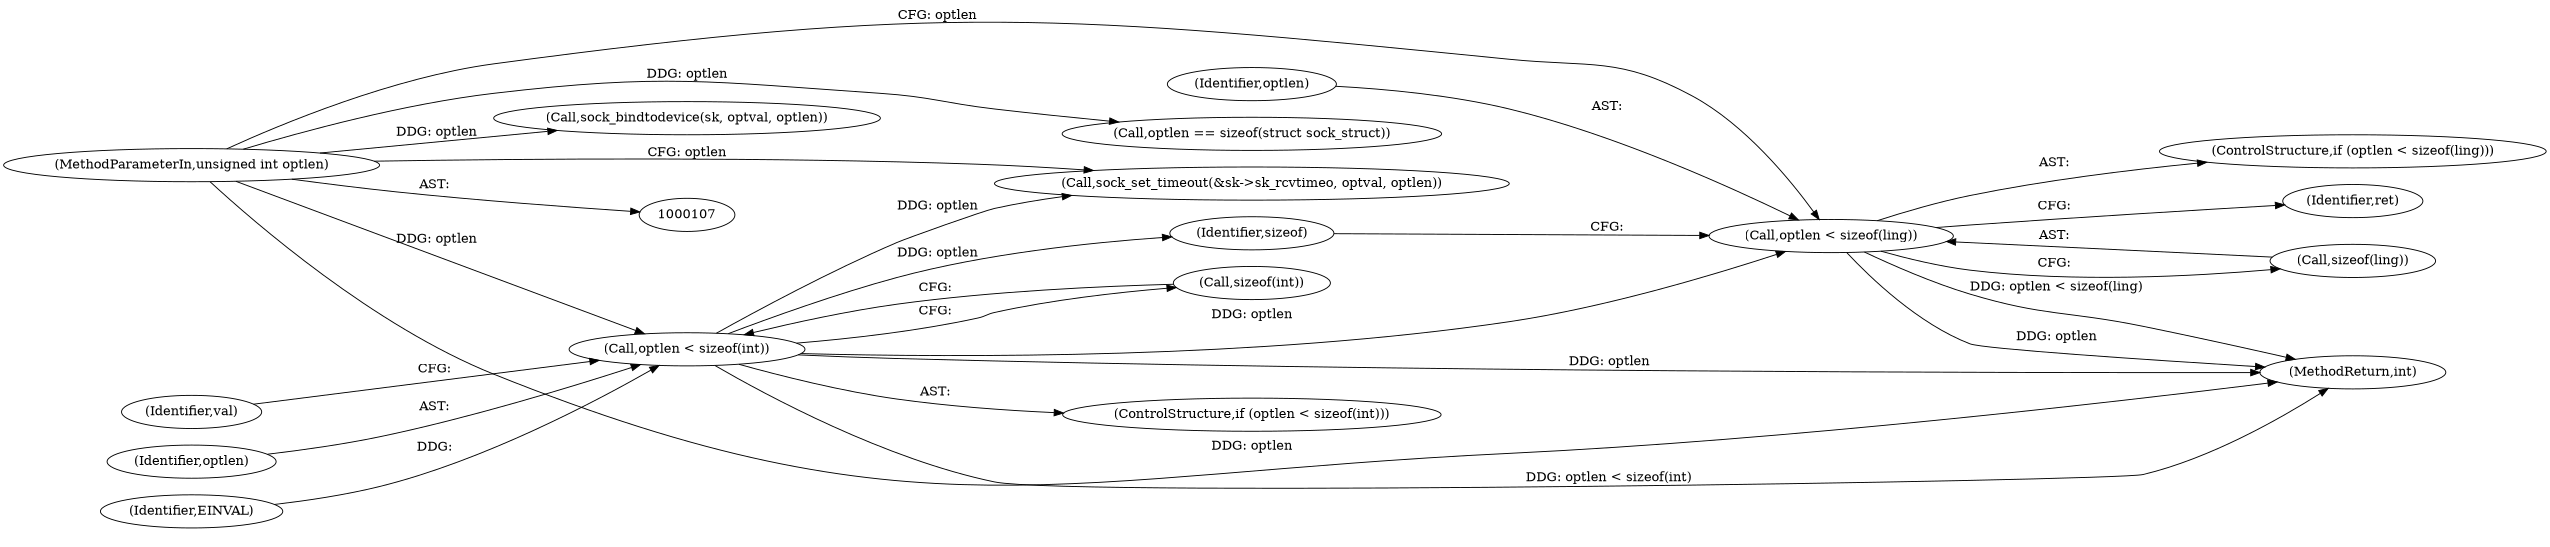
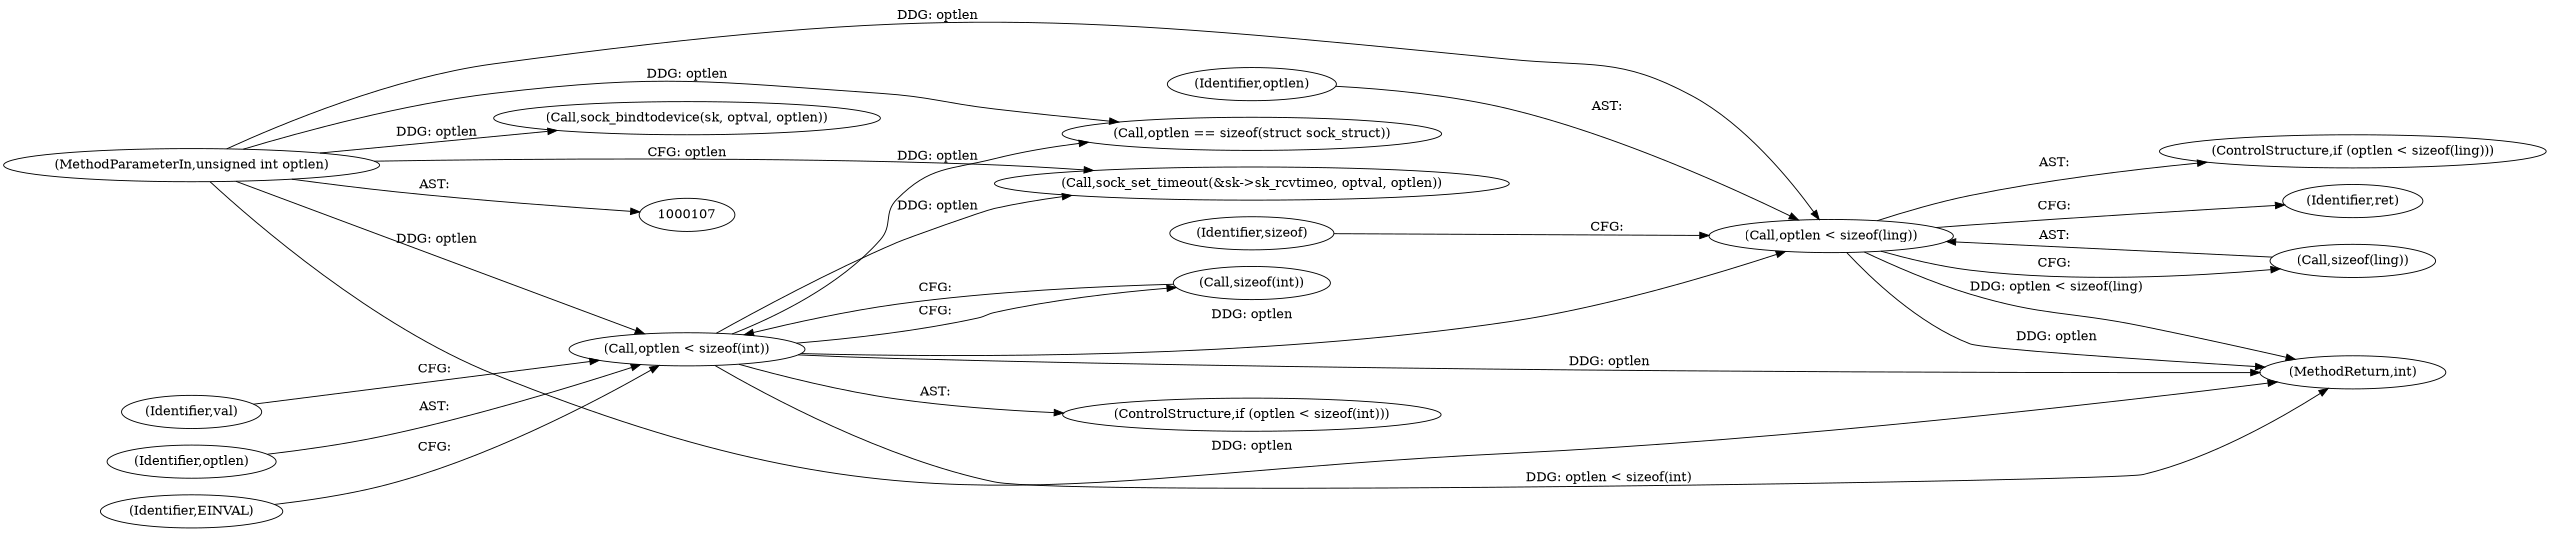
edge "(MethodParameterIn,unsigned int optlen)" -> "(Call,optlen < sizeof(ling))": label "CFG: optlen" -> "DDG: optlen"
edge "(Call,optlen < sizeof(int))" -> "(Identifier,sizeof)": now "(Call,optlen < sizeof(int))" -> "(Call,optlen == sizeof(struct sock_struct))"
edge "(Identifier,EINVAL)" -> "(Call,optlen < sizeof(int))": label "DDG: " -> "CFG: "
